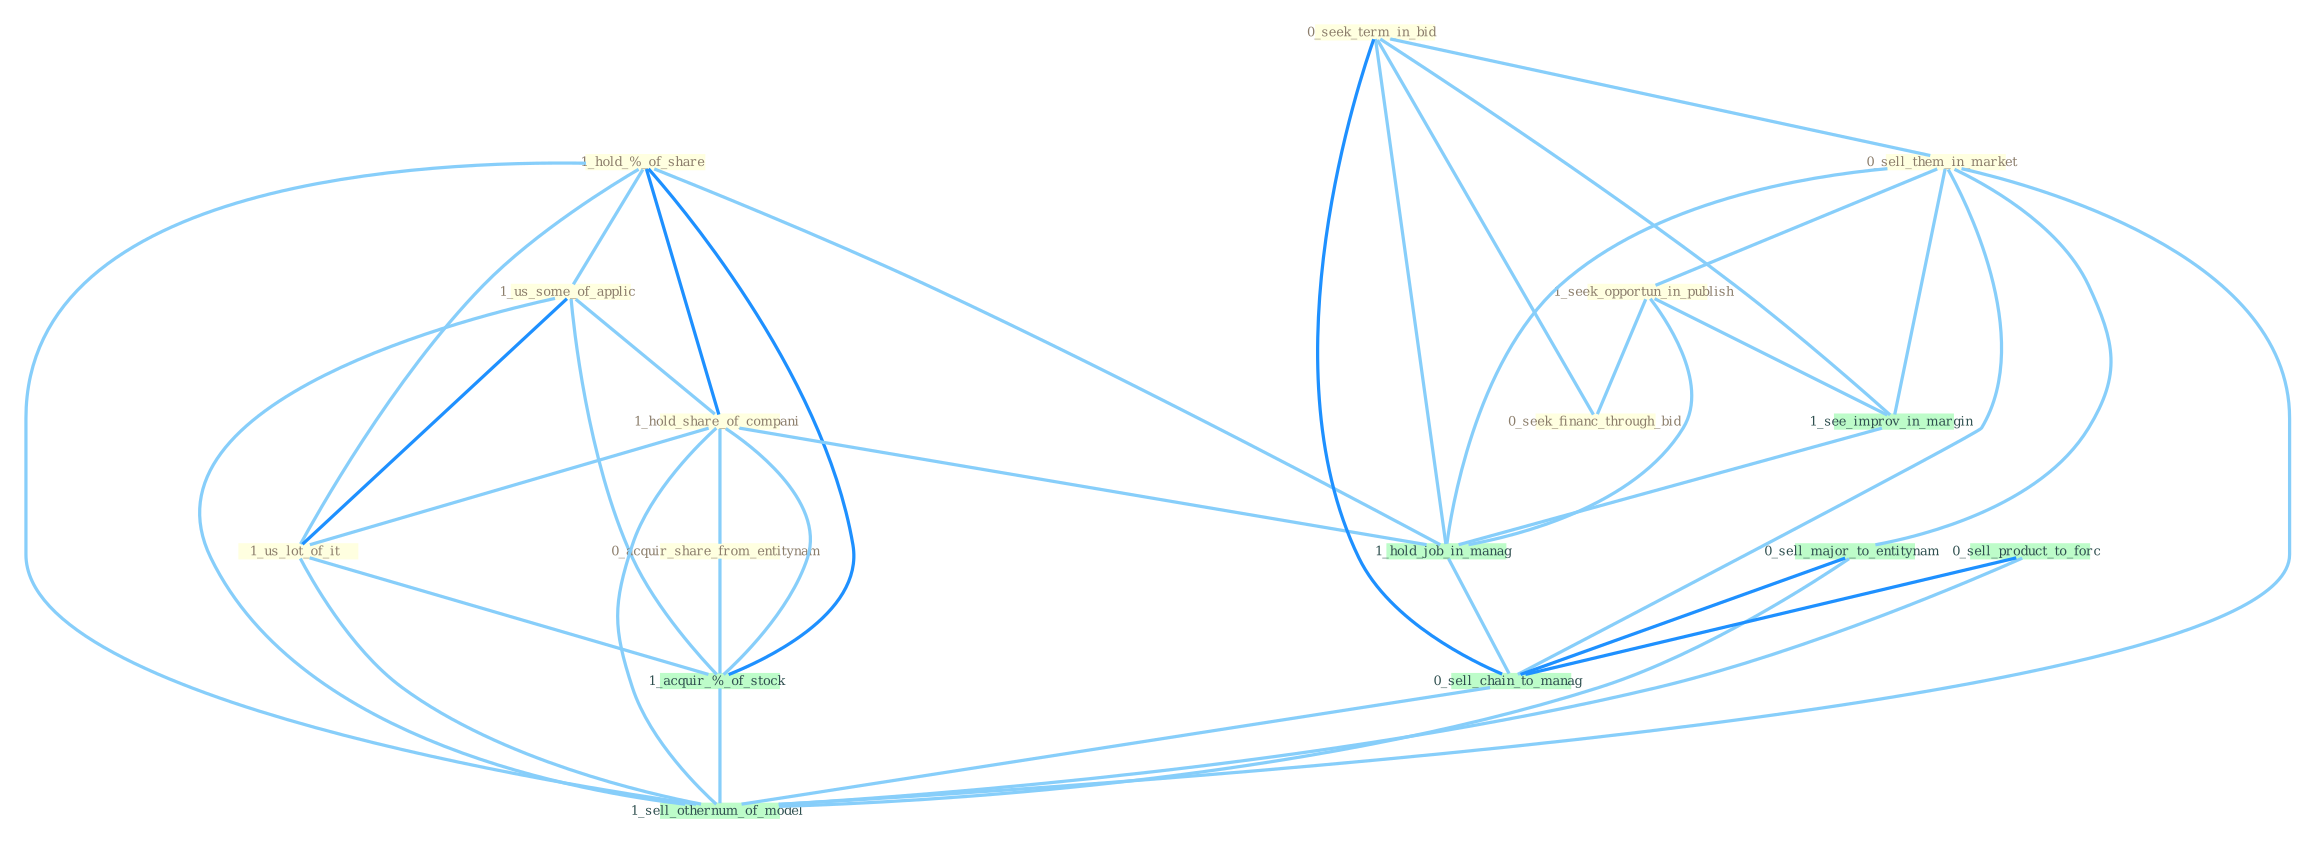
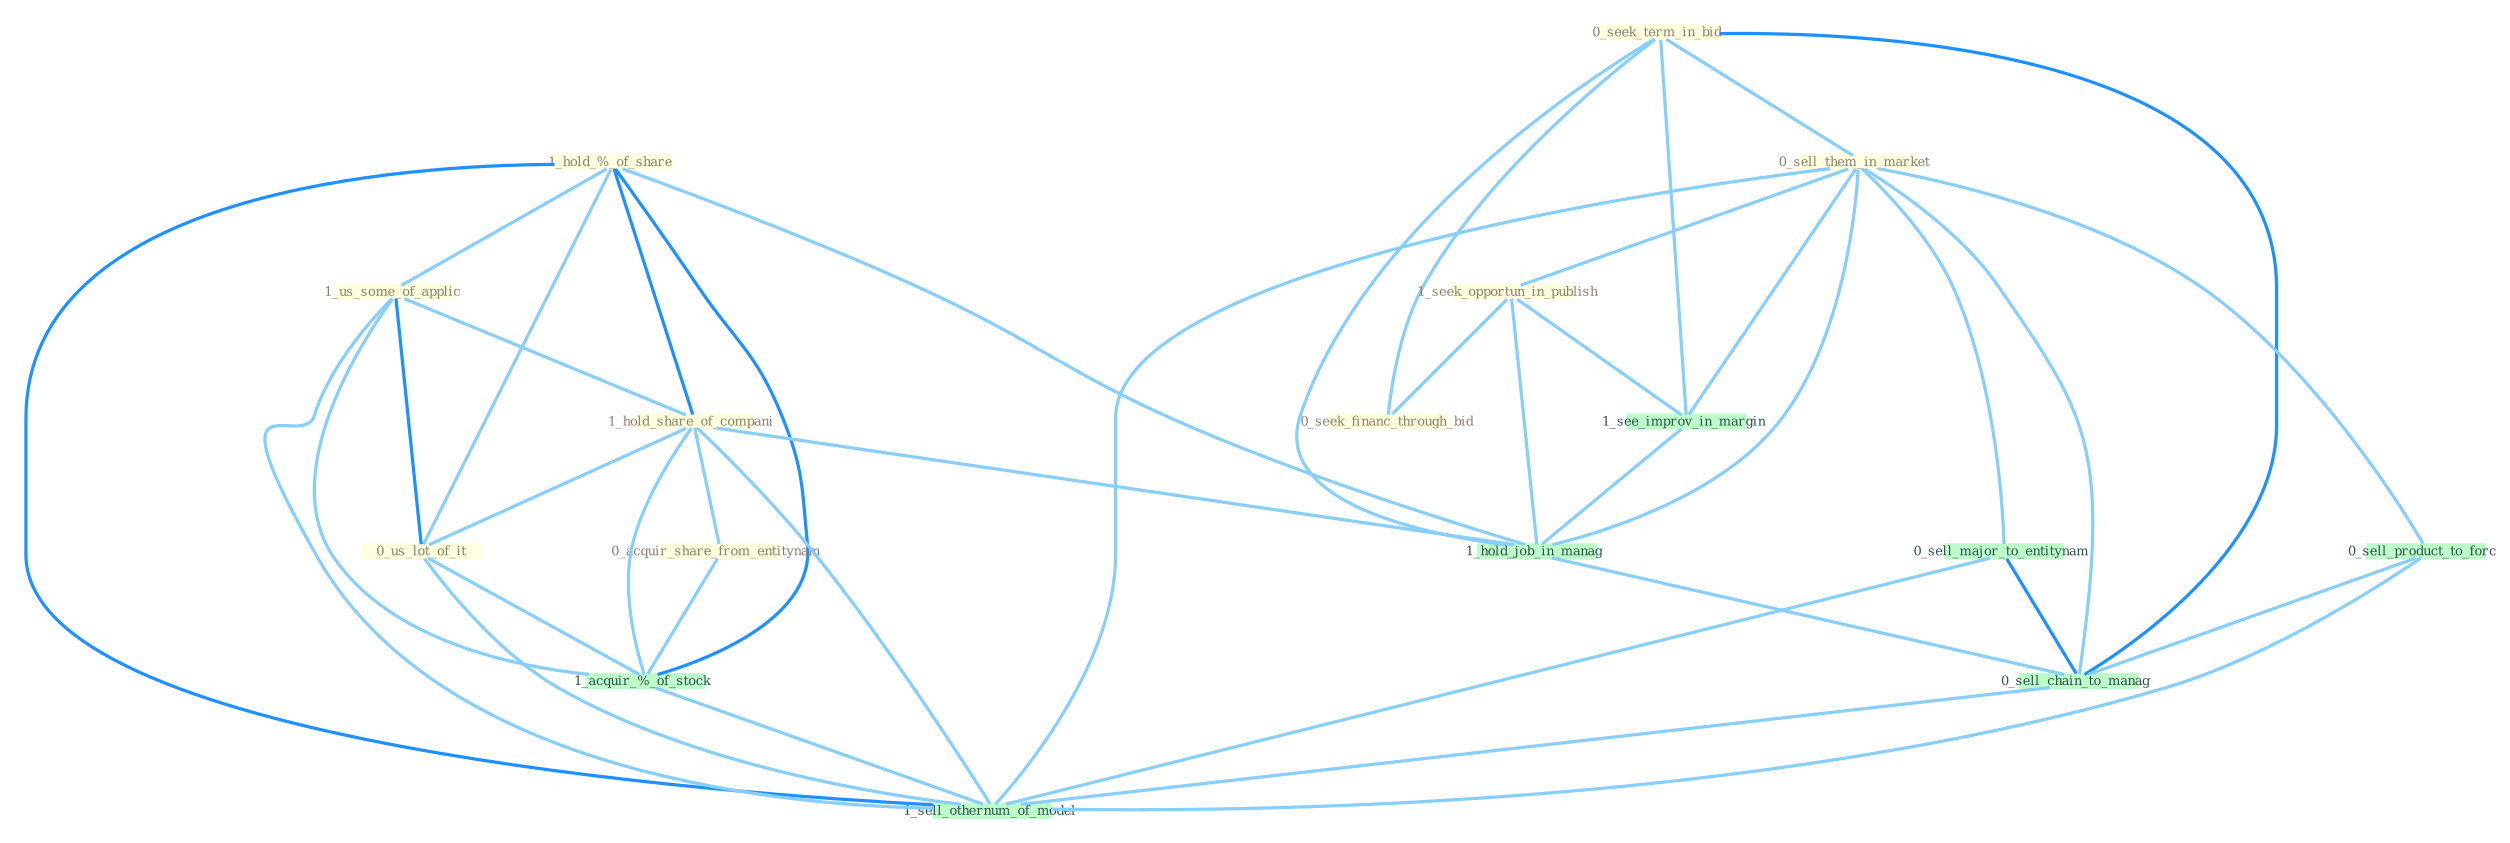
edge "0_sell_them_in_market" -- "0_sell_product_to_forc": added
edge "1_hold_%_of_share" -- "1_sell_othernum_of_model": color #87cefa -> #1e90ff
node "1_us_lot_of_it": label "1_us_lot_of_it" -> "0_us_lot_of_it"
edge "0_sell_product_to_forc" -- "0_sell_chain_to_manag": color #1e90ff -> #87cefa
